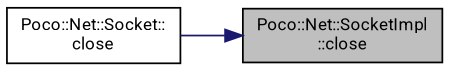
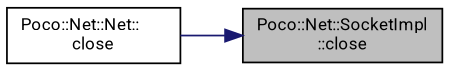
node "Poco::Net::Socket:: close": label "Poco::Net::Socket:: close" -> "Poco::Net::Net:: close"
